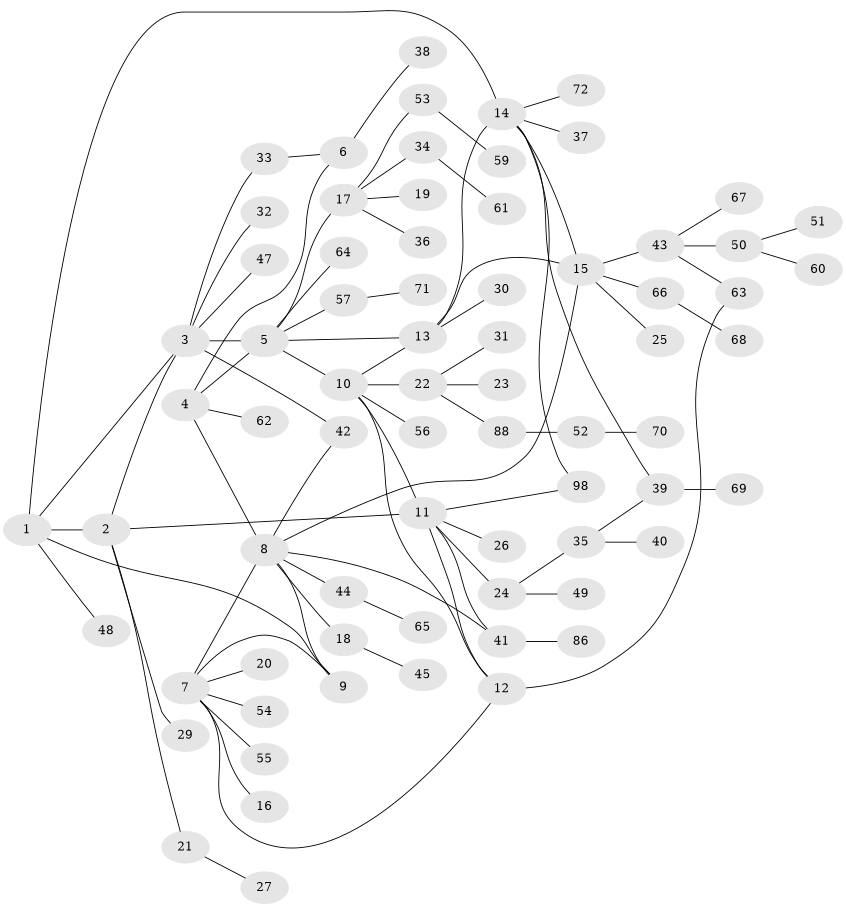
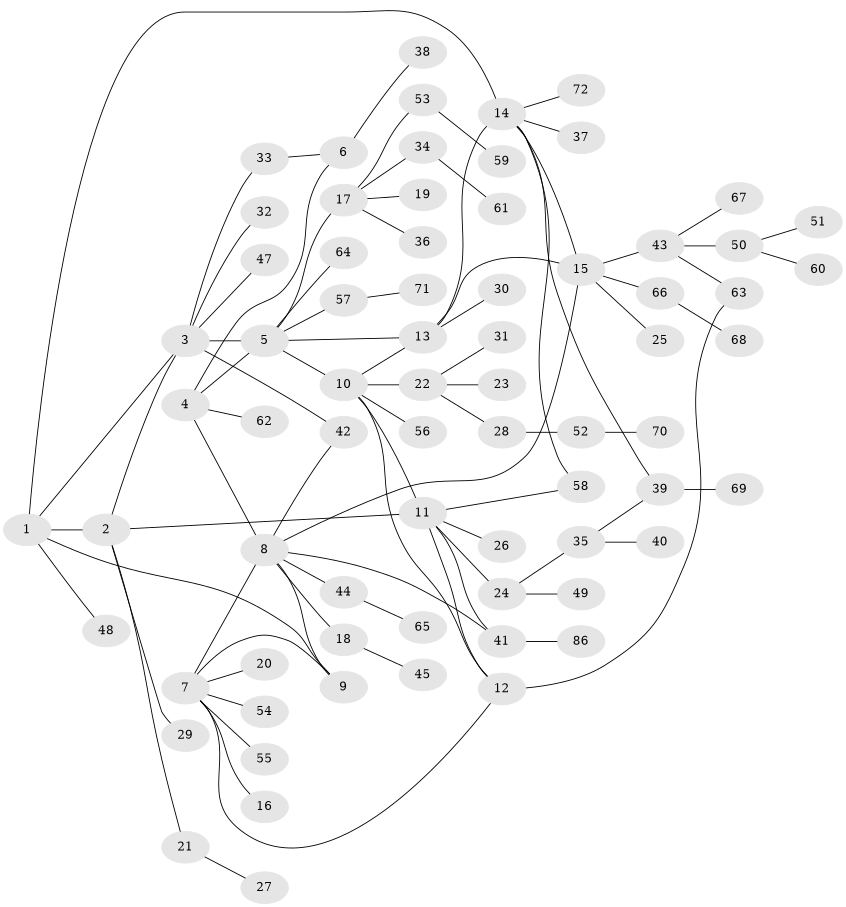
node "88": label "88" -> "28"
node "98": label "98" -> "58"
